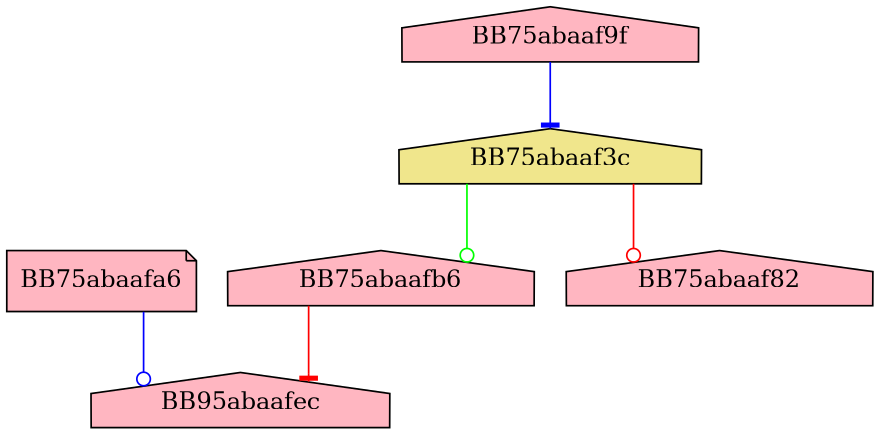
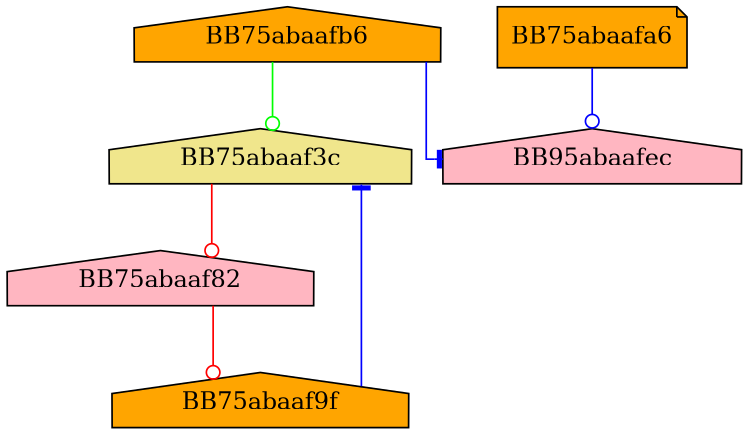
node "BB75abaaf9f": fillcolor lightpink -> orange
edge "BB75abaaf3c" -> "BB75abaafb6": reversed
node "BB75abaafa6": fillcolor lightpink -> orange
node "BB75abaafb6": fillcolor lightpink -> orange
edge "BB75abaaf82" -> "BB75abaaf9f": added
edge "BB75abaafb6" -> "BB95abaafec": color red -> blue
